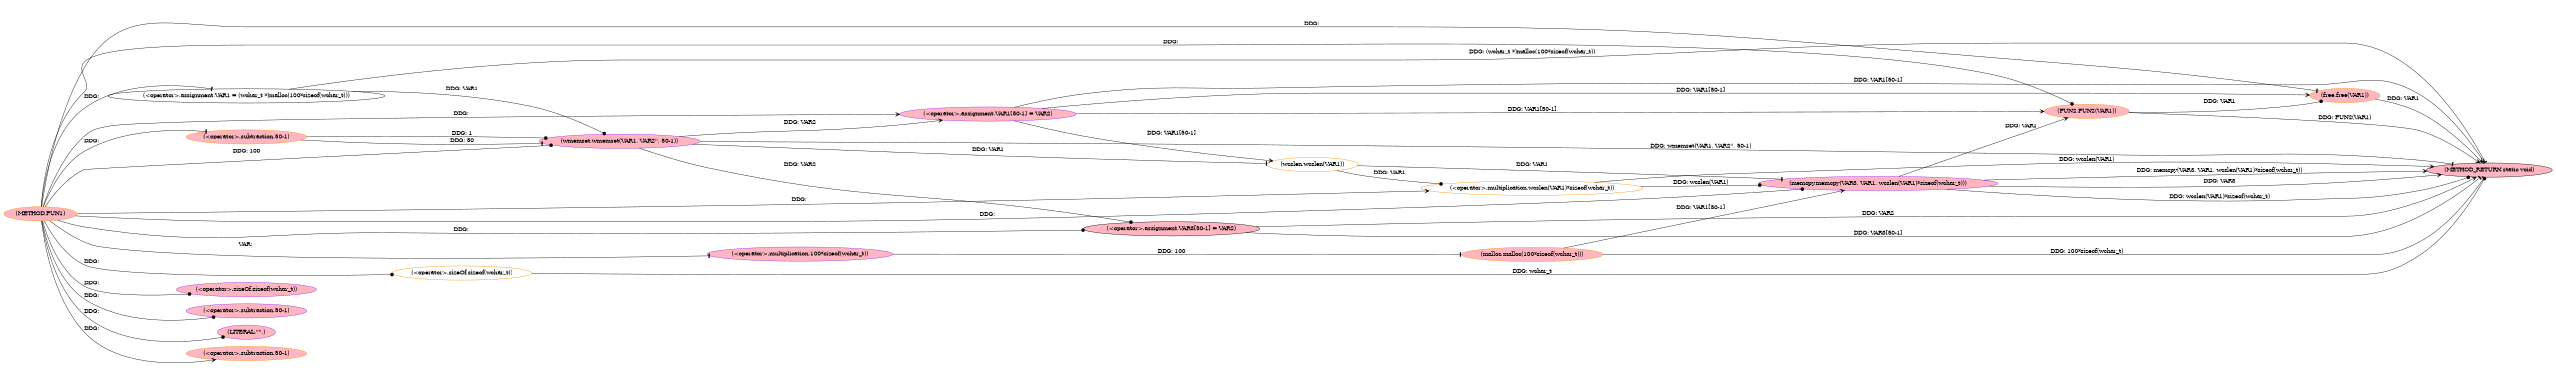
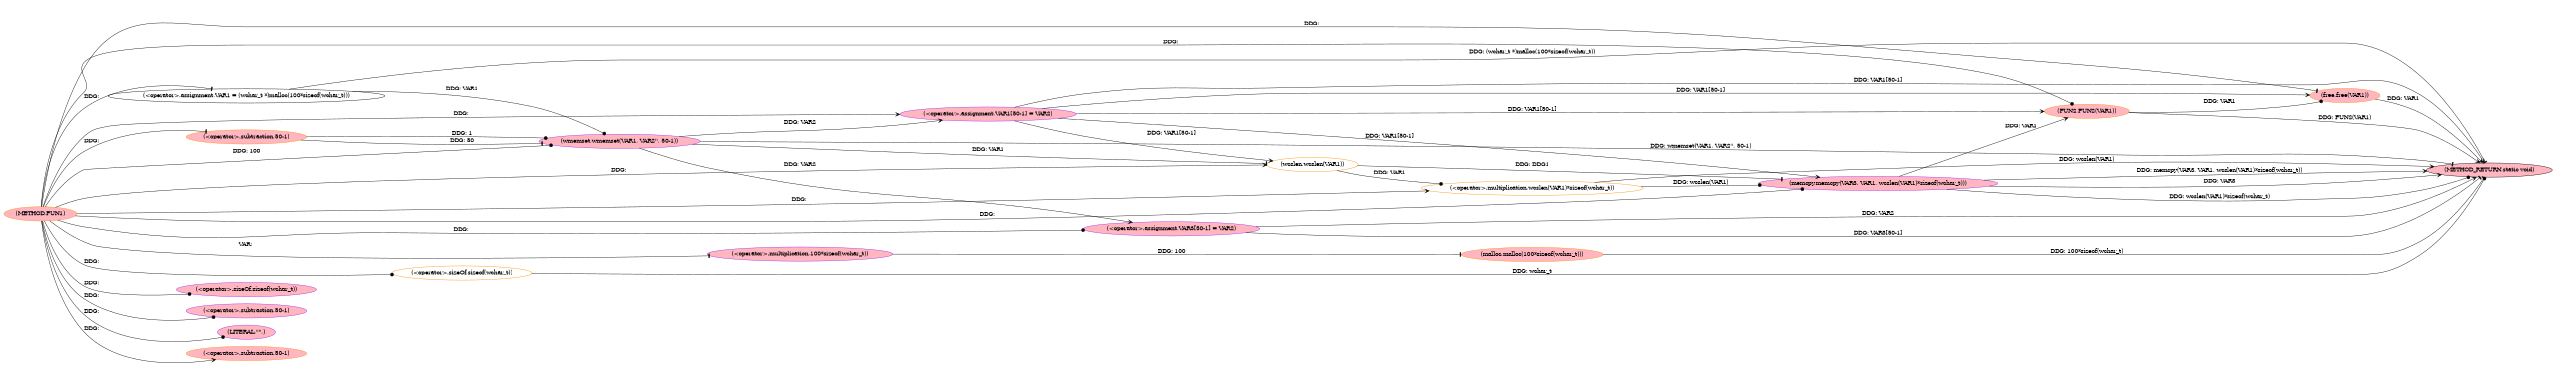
edge "(wcslen,wcslen(VAR1))" -> "(memcpy,memcpy(VAR3, VAR1, wcslen(VAR1)*sizeof(wchar_t)))": label "DDG: VAR1" -> "DDG: DDG1"
edge "(METHOD,FUN1)" -> "(wcslen,wcslen(VAR1))": added, label "DDG:"
edge "(wmemset,wmemset(VAR1, VAR2'', 50-1))" -> "(<operator>.assignment,VAR3[50-1] = VAR2)": arrowhead dot -> vee
edge "(malloc,malloc(100*sizeof(wchar_t)))" -> "(memcpy,memcpy(VAR3, VAR1, wcslen(VAR1)*sizeof(wchar_t)))": now "(<operator>.assignment,VAR1[50-1] = VAR2)" -> "(memcpy,memcpy(VAR3, VAR1, wcslen(VAR1)*sizeof(wchar_t)))"
node "(<operator>.assignment,VAR3[50-1] = VAR2)": color black -> purple
